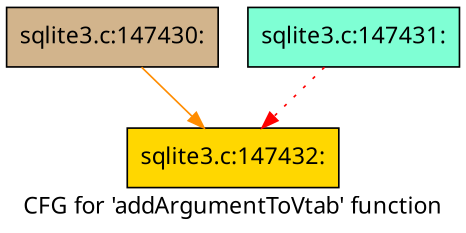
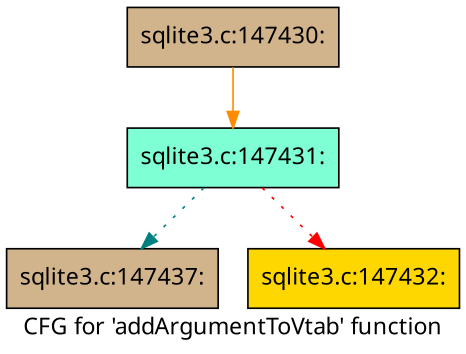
edge "sqlite3.c:147430:" -> "sqlite3.c:147432:": now "sqlite3.c:147430:" -> "sqlite3.c:147431:"
node "sqlite3.c:147437:": added
